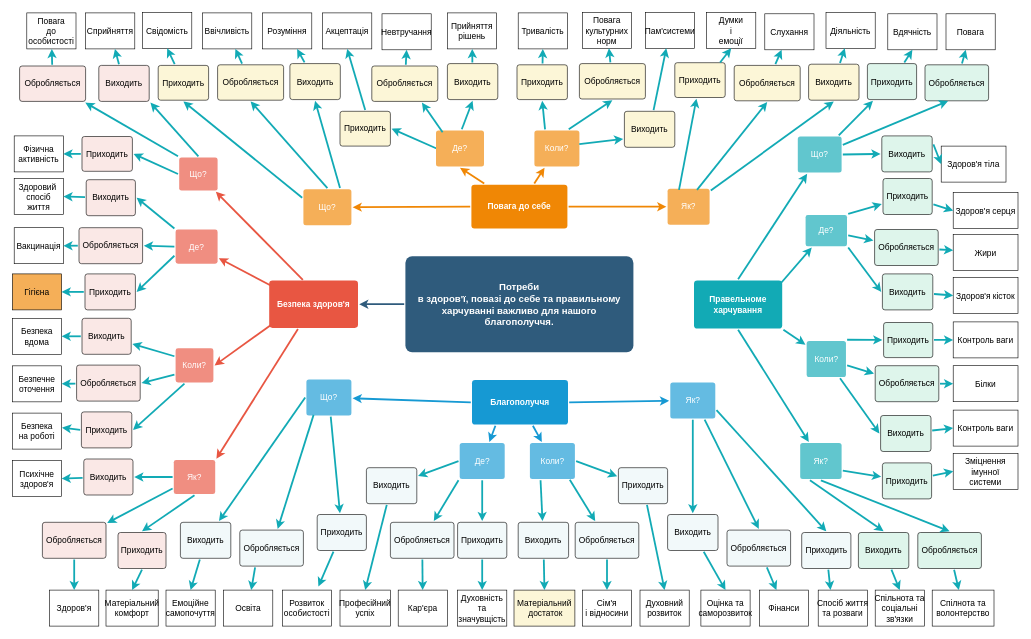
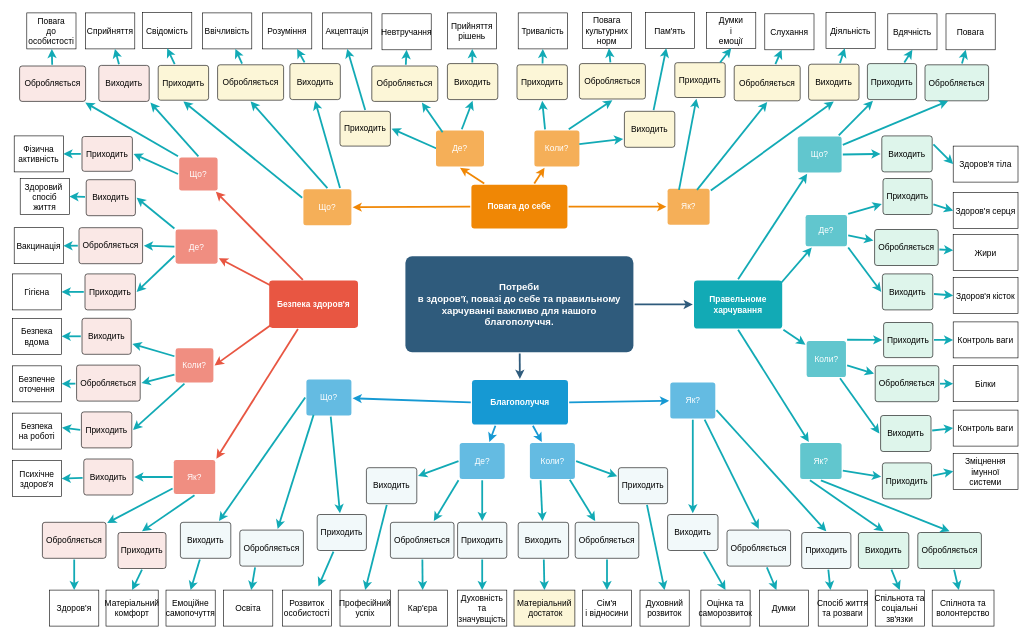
node "Пам'системи": label "Пам'системи" -> "Пам'ять"
node "Здоров'я тіла": moved (974, 164) -> (986, 164)
node "Здоровий спосіб життя": moved (39, 197) -> (45, 197)
node "Гігієна": fillcolor #f5af58 -> #ffffff
edge "Потреби в здоров'ї, повазі до себе та правильному харчуванні важливо для нашого благополуччя." -> "Безпека здоров'я": removed
edge "Потреби в здоров'ї, повазі до себе та правильному харчуванні важливо для нашого благополуччя." -> "Правельноме харчування": added
edge "Потреби в здоров'ї, повазі до себе та правильному харчуванні важливо для нашого благополуччя." -> "Благополуччя": added
node "Фінанси": label "Фінанси" -> "Думки"
